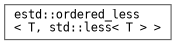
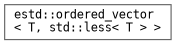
node "estd::ordered_less < T, std::less< T > >": label "estd::ordered_less < T, std::less< T > >" -> "estd::ordered_vector < T, std::less< T > >"
